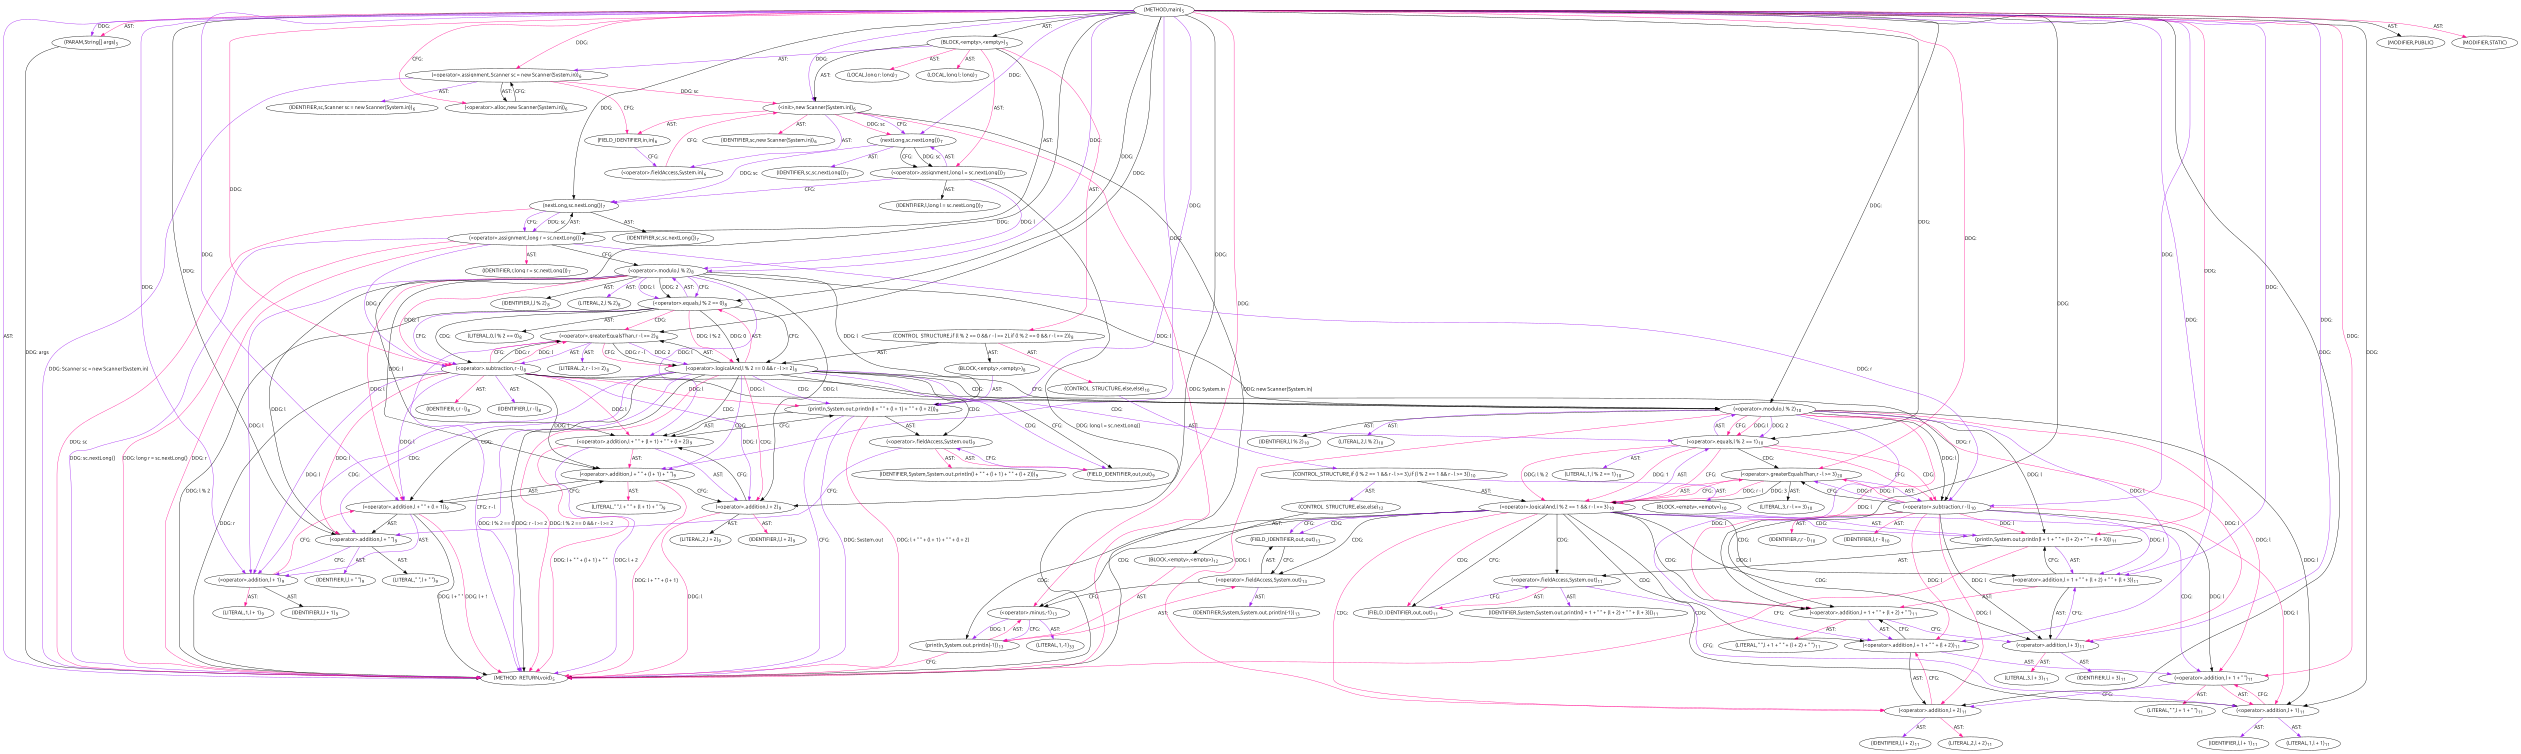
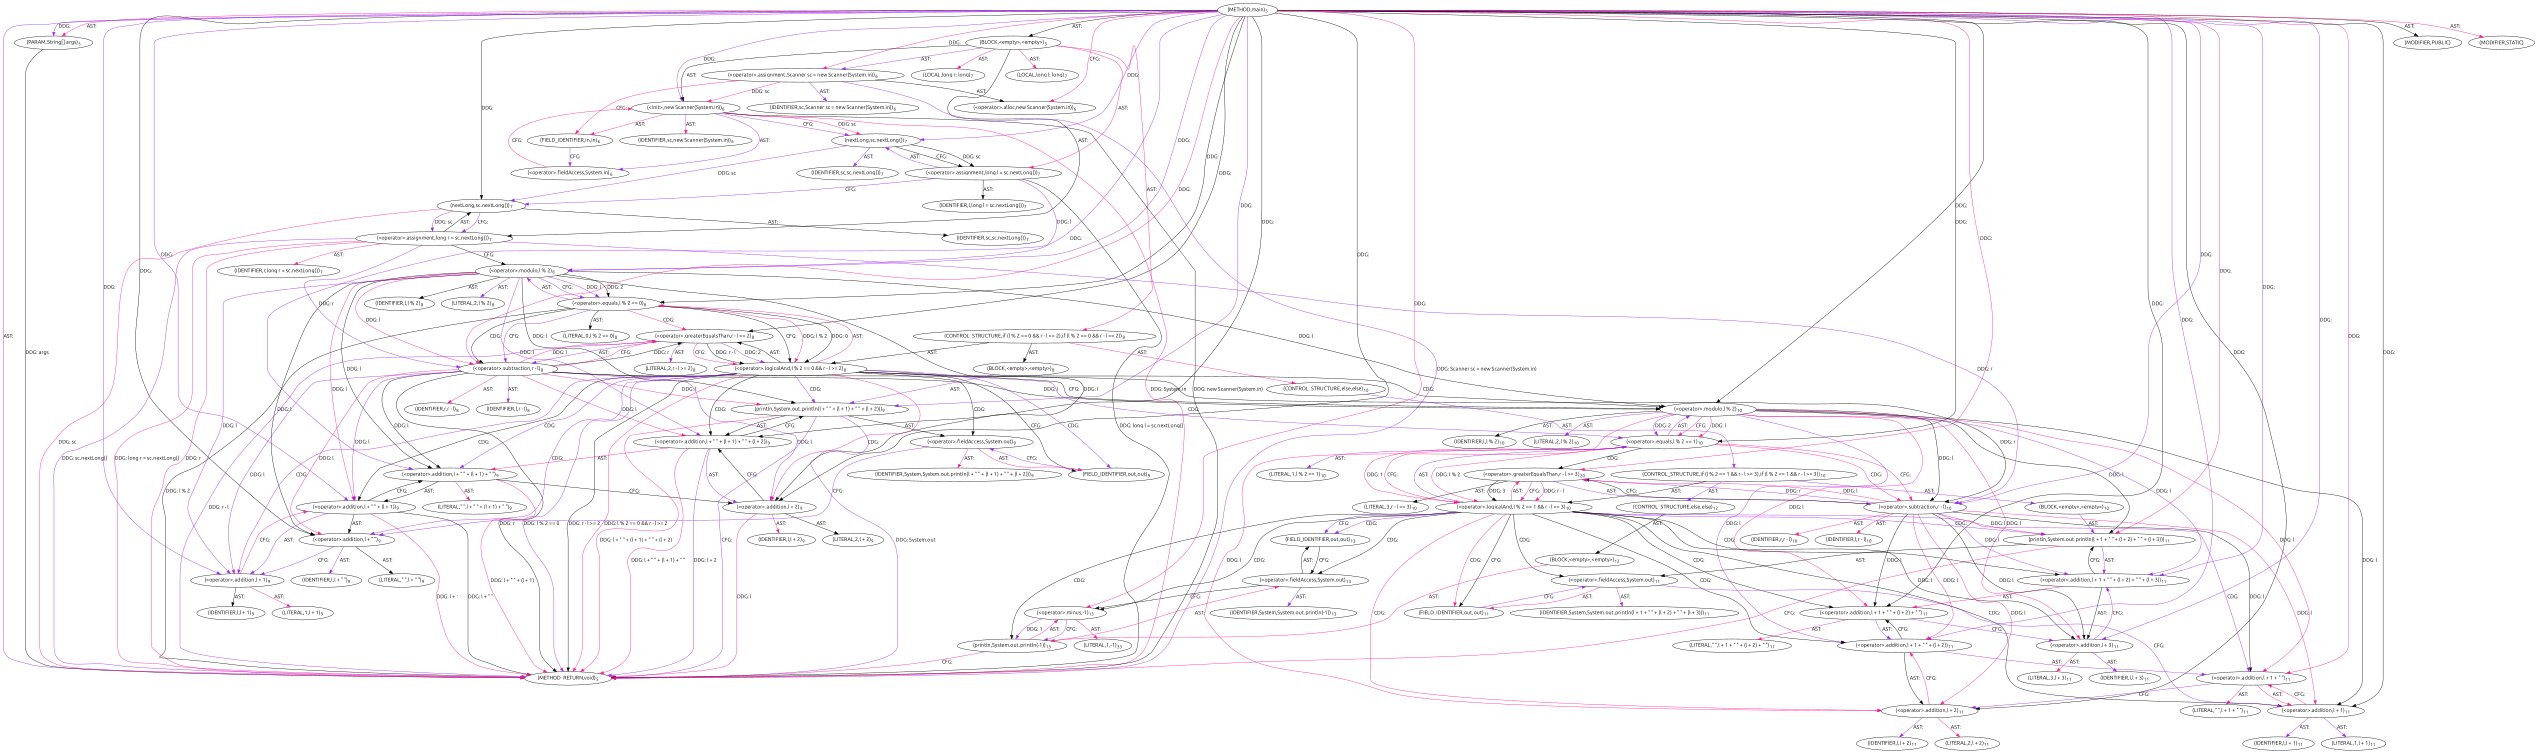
edge "(<operator>.alloc,new Scanner(System.in))" -> "(<operator>.assignment,Scanner sc = new Scanner(System.in))": removed, label "CFG:"
edge "(<operator>.greaterEqualsThan,r - l >= 2)" -> "(METHOD_RETURN,void)": label "CFG: r - l" -> "DDG: r - l"
edge "(<operator>.logicalAnd,l % 2 == 1 && r - l >= 3)" -> "(<operator>.addition,l + 3)": label "CDG: " -> "DDG: l"
edge "(<operator>.minus,-1)" -> "(LITERAL,1,-1)": color purple -> deeppink
